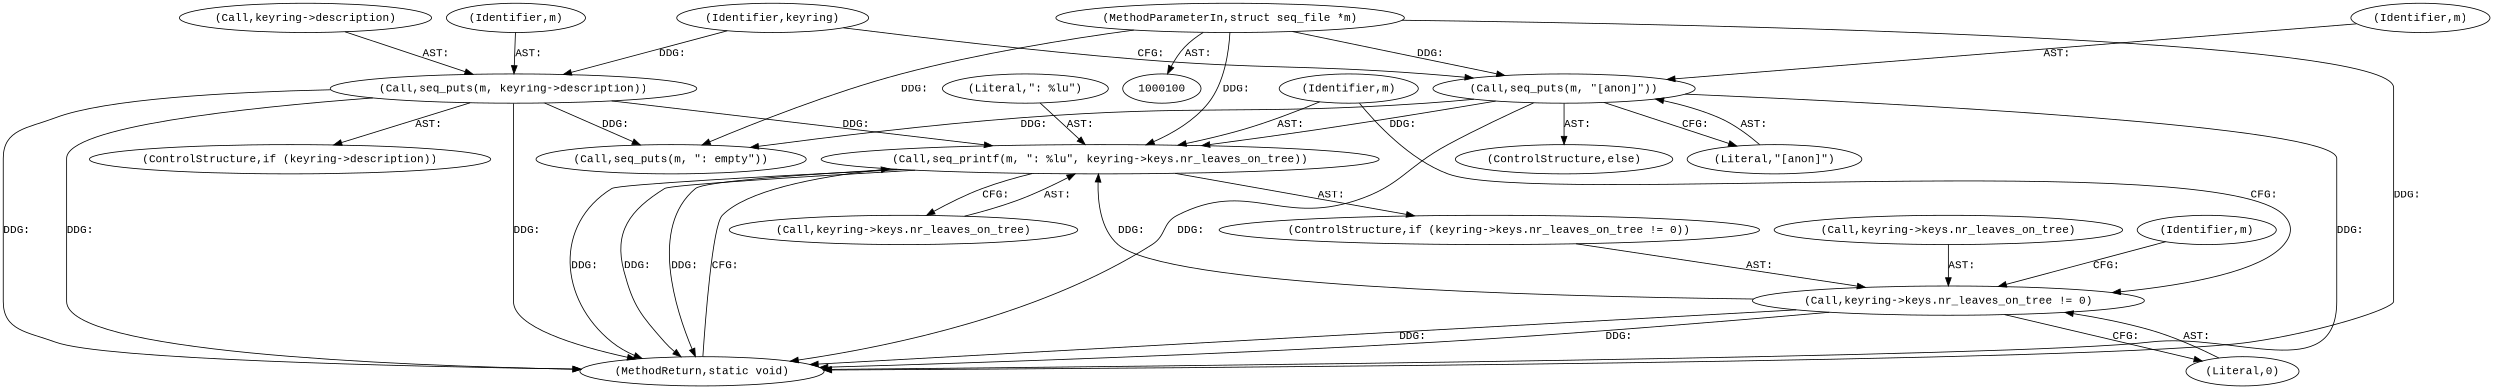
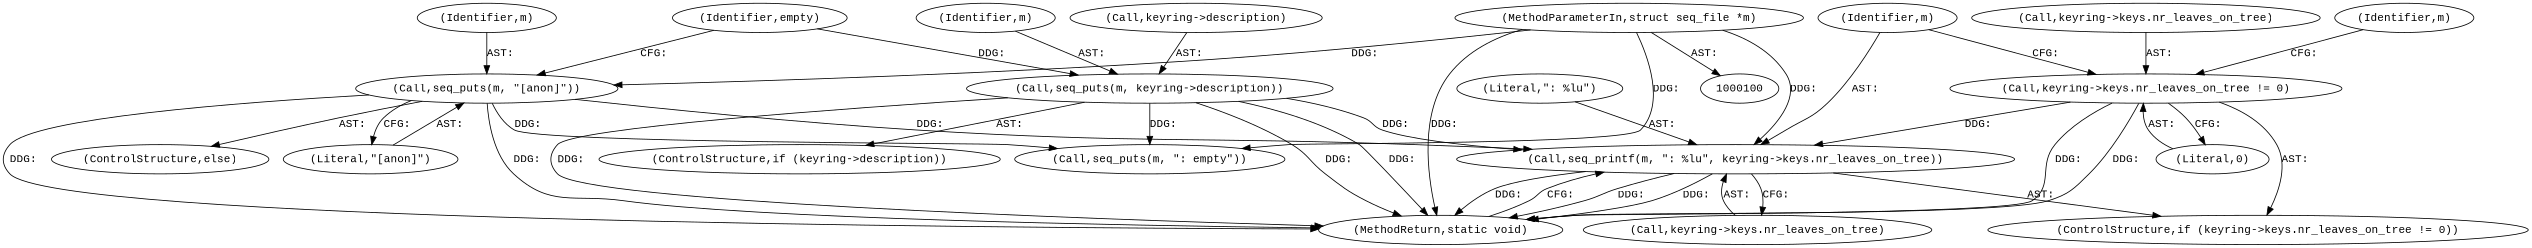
node "(Identifier,keyring)": label "(Identifier,keyring)" -> "(Identifier,empty)"
edge "(ControlStructure,if (keyring->keys.nr_leaves_on_tree != 0))" -> "(Call,keyring->keys.nr_leaves_on_tree != 0)": reversed
